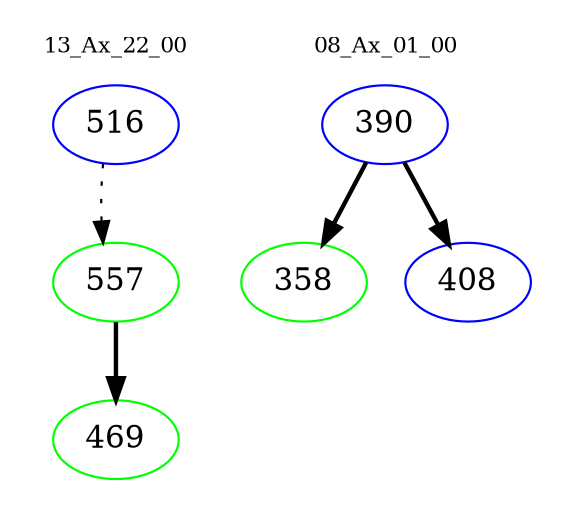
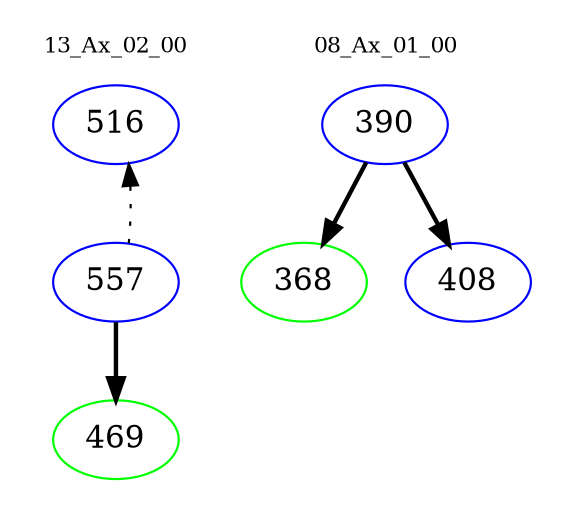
cluster "13_Ax_22_00": label "13_Ax_22_00" -> "13_Ax_02_00"
edge "516" -> "557": reversed
node "557": color green -> blue
node "358": label "358" -> "368"
